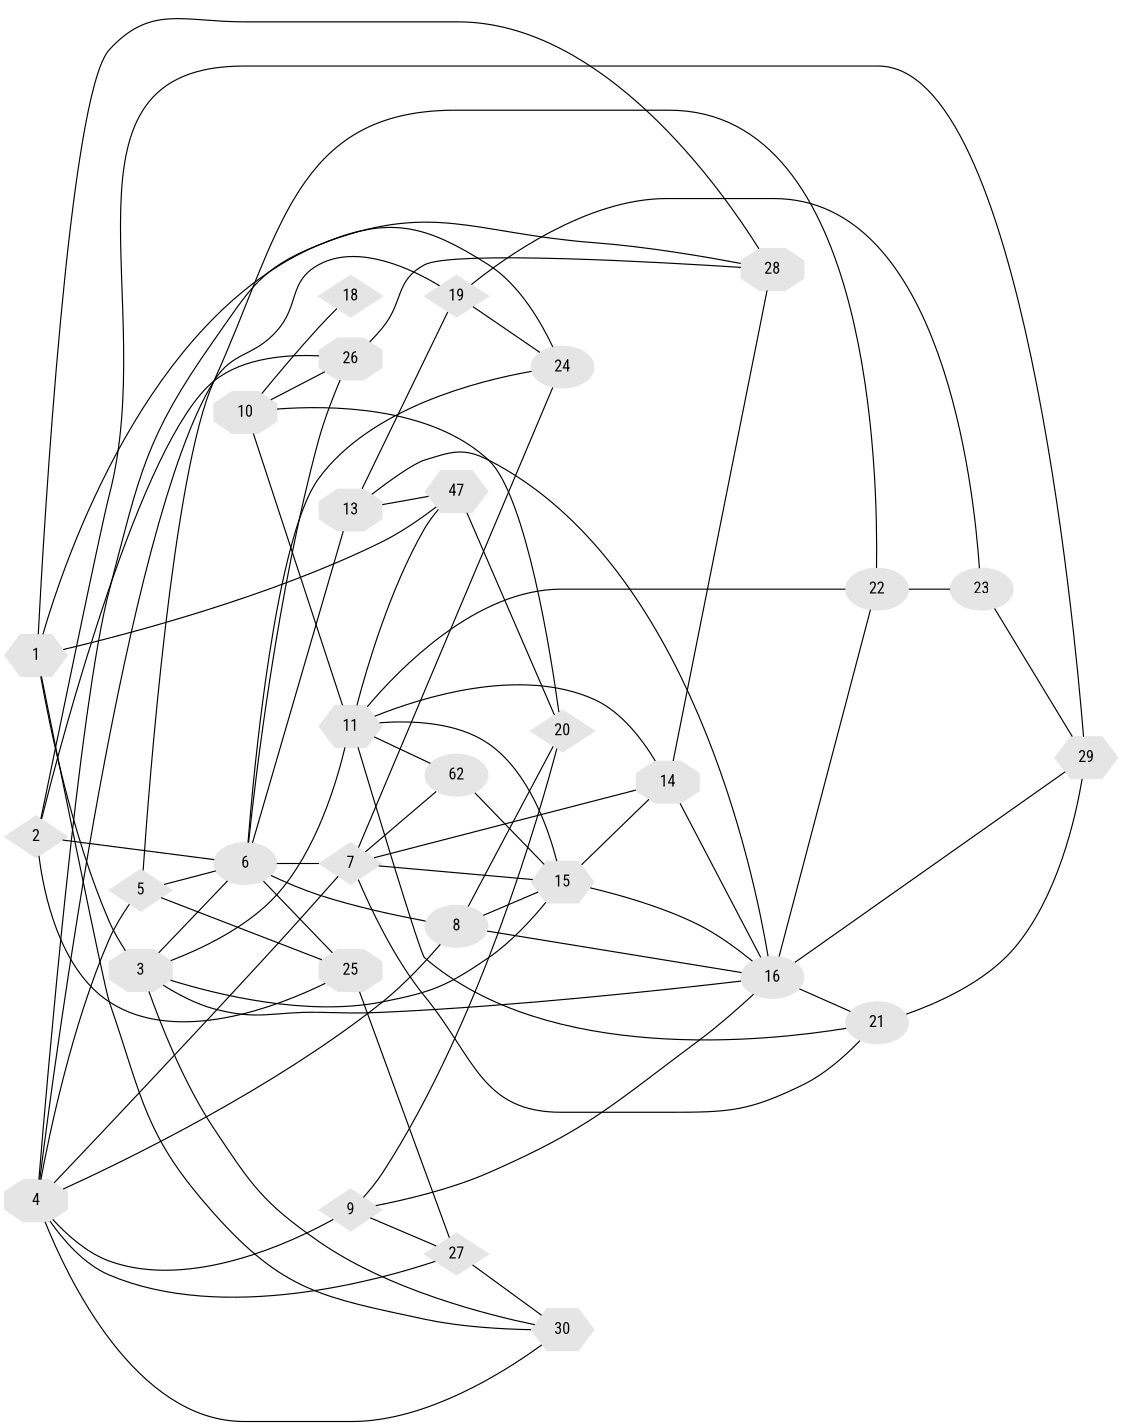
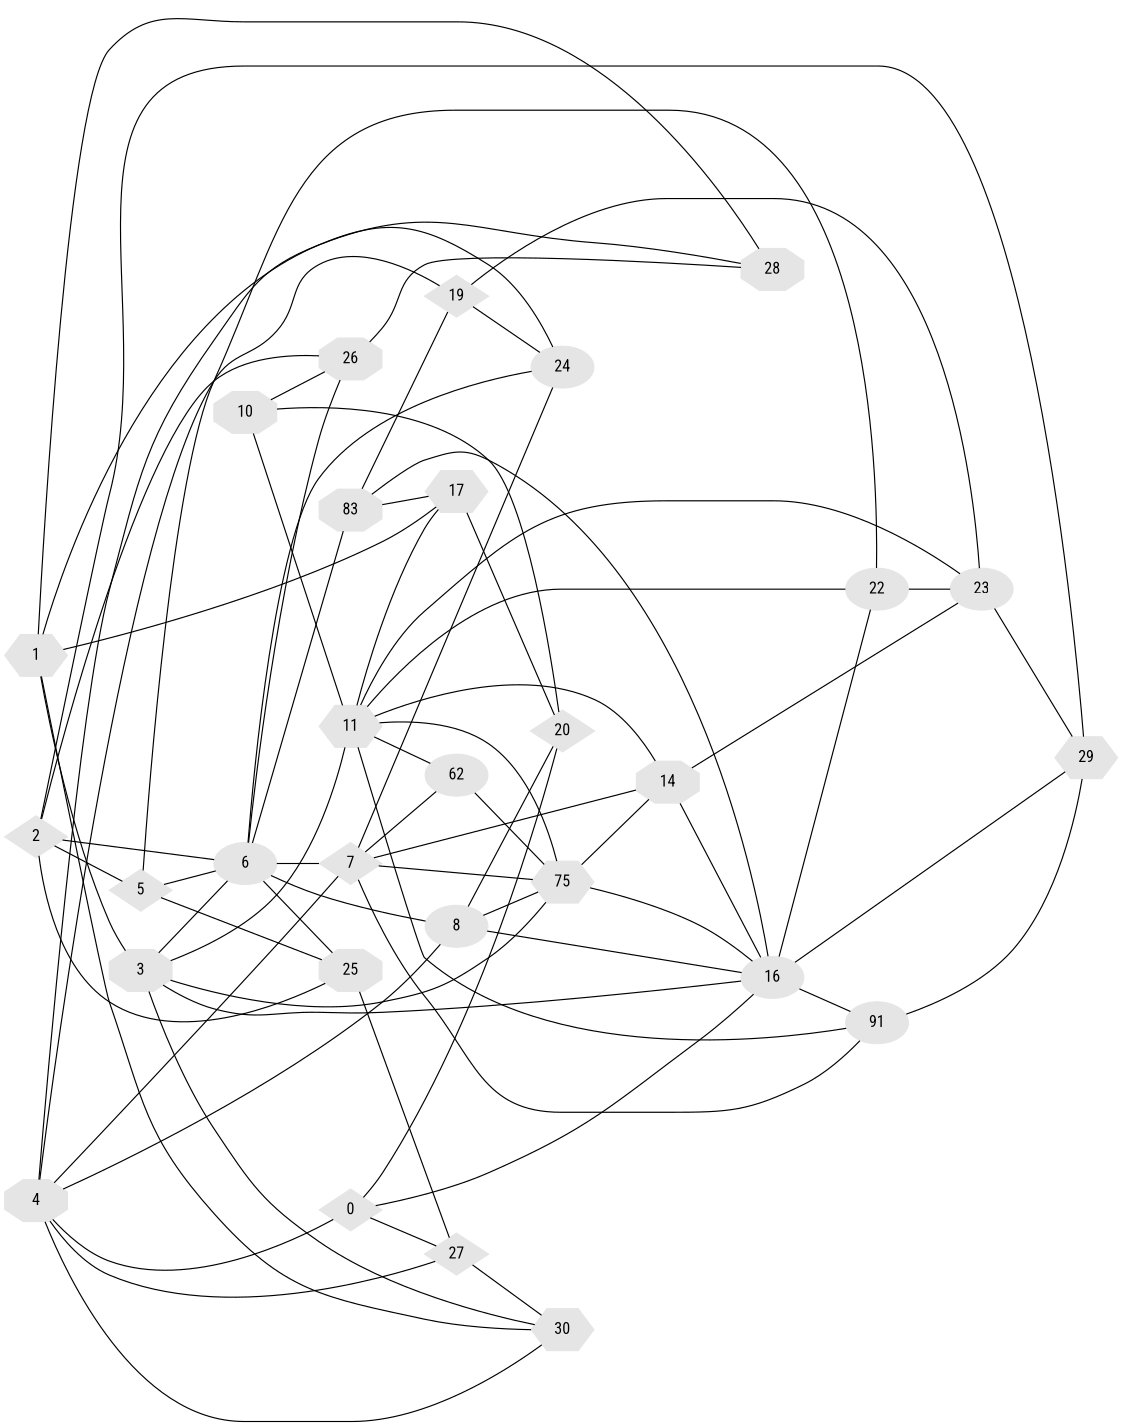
node "18": removed
node "47": label "47" -> "17"
edge "23" -- "11": added
node "13": label "13" -> "83"
edge "28" -- "14": now "23" -- "14"
node "15": label "15" -> "75"
node "21": label "21" -> "91"
edge "5" -- "4": now "5" -- "2"
node "9": label "9" -> "0"
